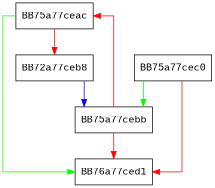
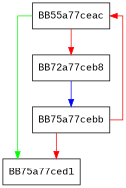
node "BB75a77ceac": label "BB75a77ceac" -> "BB55a77ceac"
node "BB75a77cec0": removed
node "BB76a77ced1": label "BB76a77ced1" -> "BB75a77ced1"
